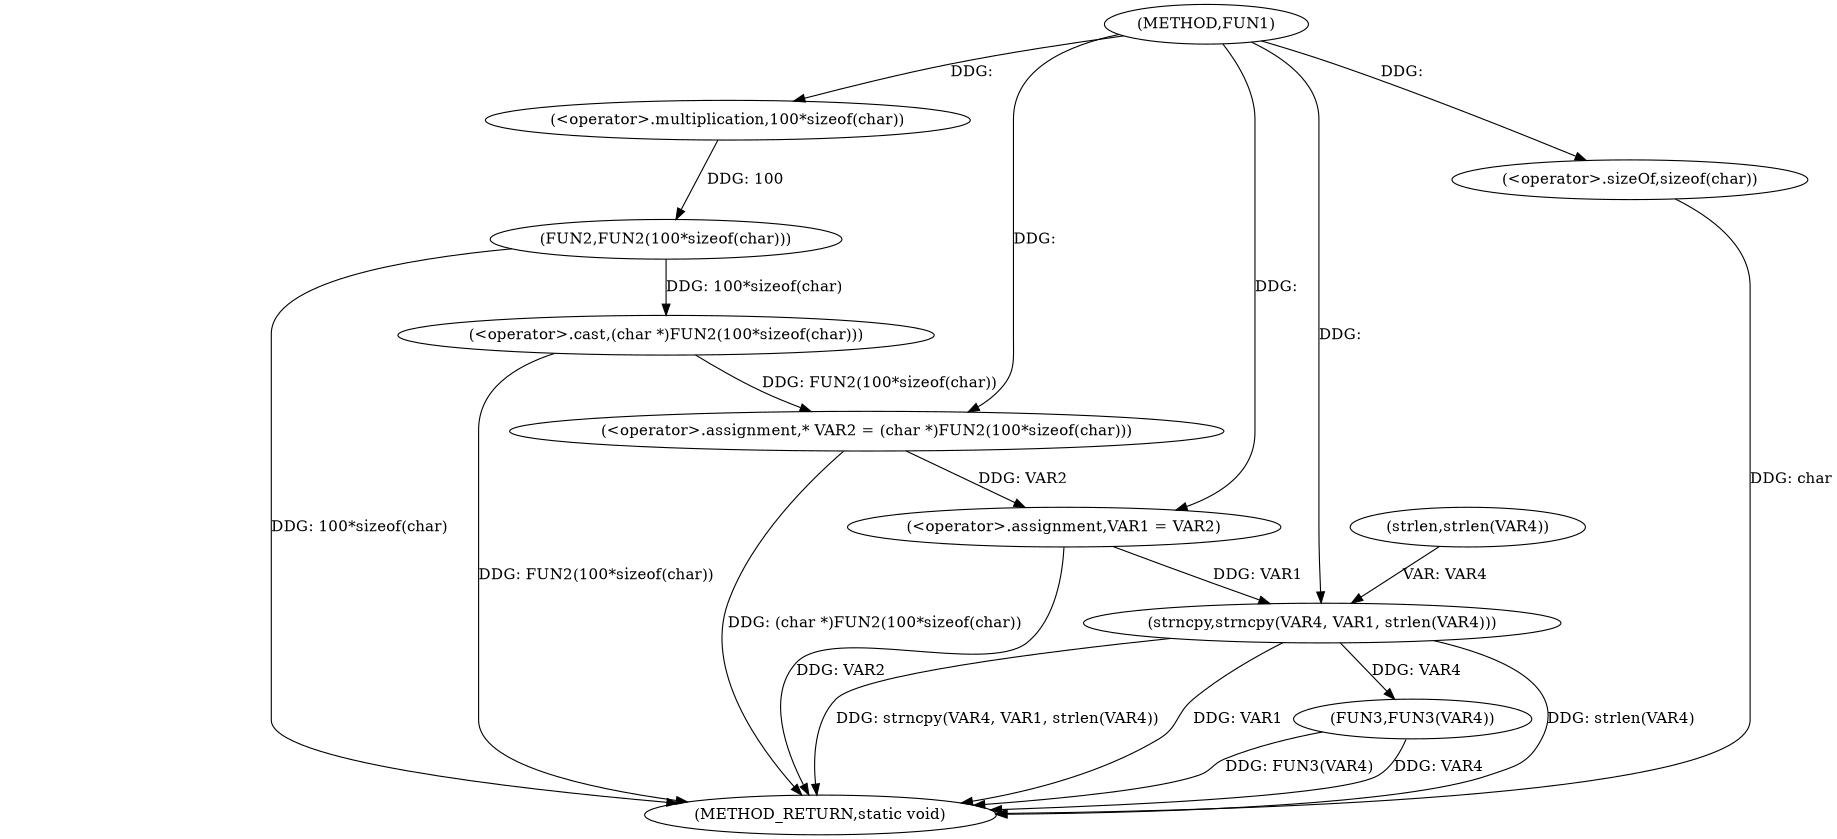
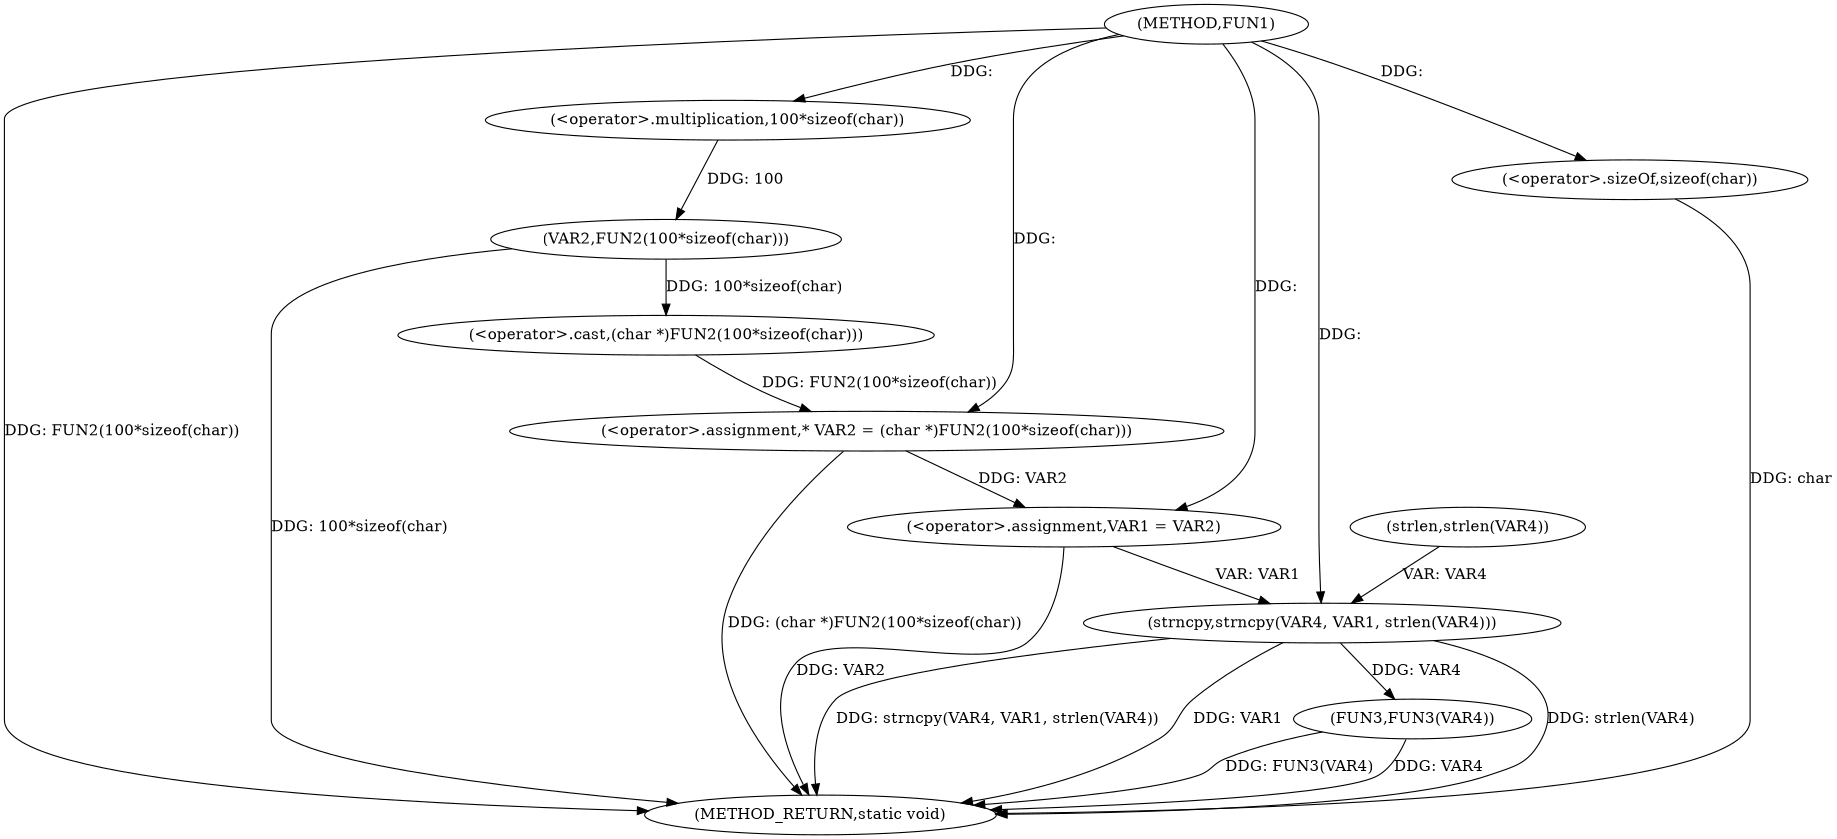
node "(FUN2,FUN2(100*sizeof(char)))": label "(FUN2,FUN2(100*sizeof(char)))" -> "(VAR2,FUN2(100*sizeof(char)))"
edge "(<operator>.assignment,VAR1 = VAR2)" -> "(strncpy,strncpy(VAR4, VAR1, strlen(VAR4)))": label "DDG: VAR1" -> "VAR: VAR1"
edge "(<operator>.cast,(char *)FUN2(100*sizeof(char)))" -> "(METHOD_RETURN,static void)": now "(METHOD,FUN1)" -> "(METHOD_RETURN,static void)"
